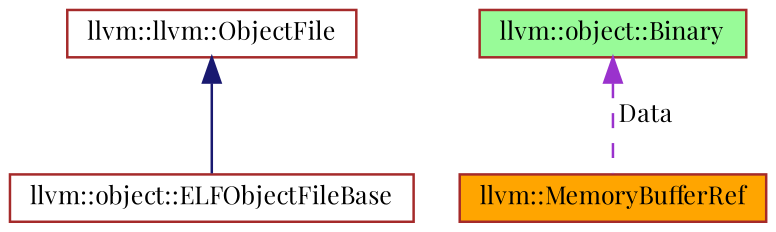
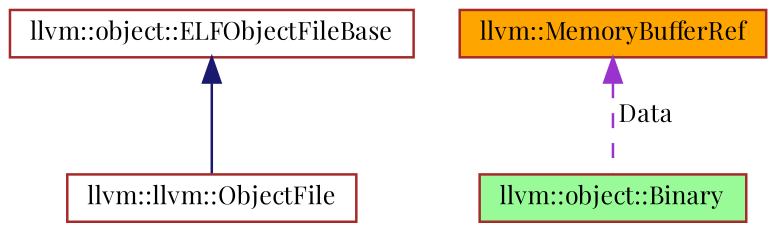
edge "llvm::object::ELFObjectFileBase" -> "llvm::llvm::ObjectFile": reversed
edge "llvm::MemoryBufferRef" -> "llvm::object::Binary": reversed
